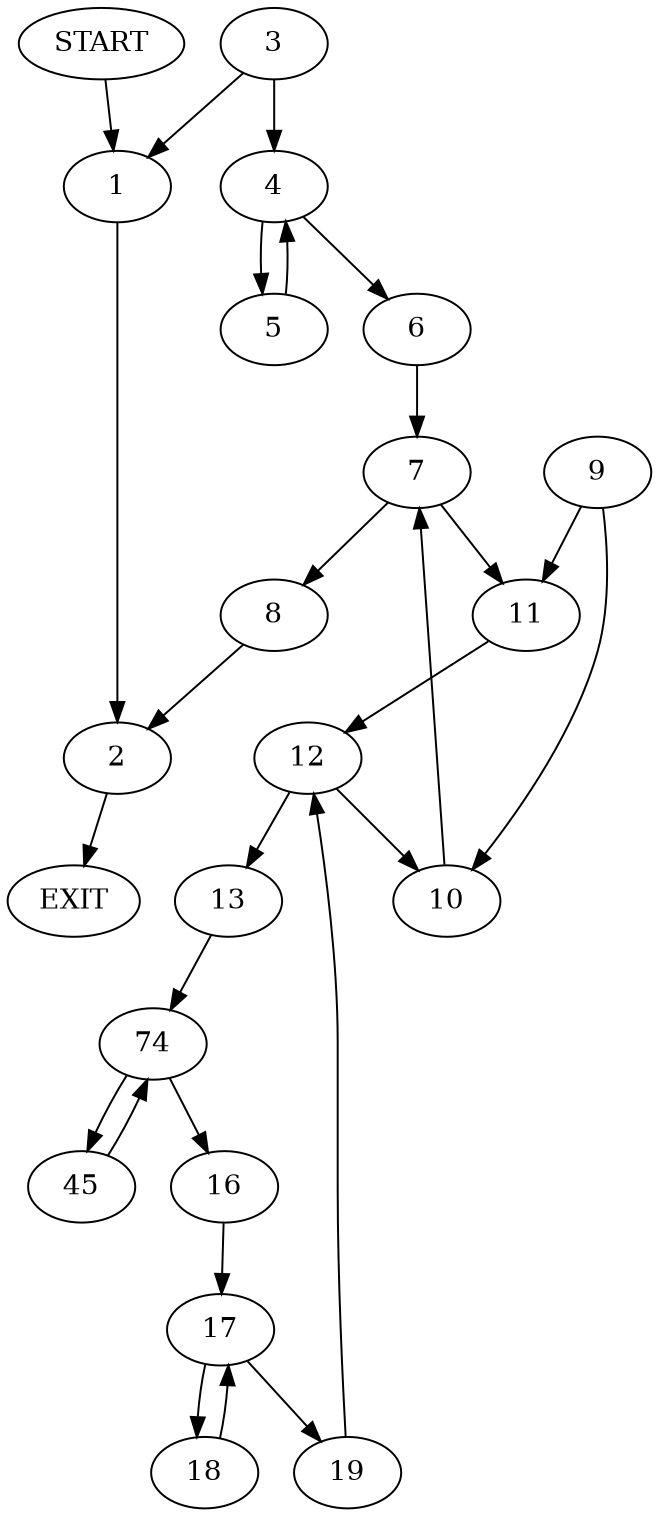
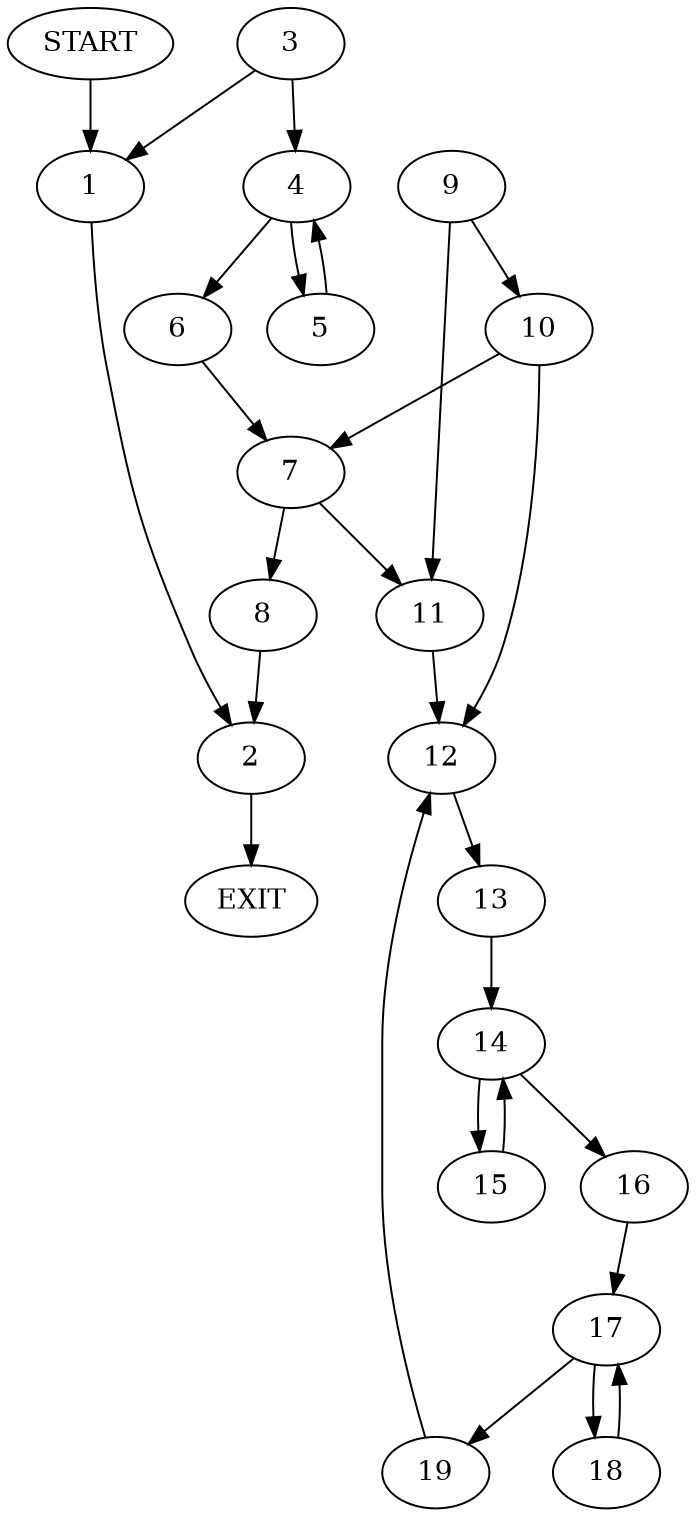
edge "12" -> "10": reversed
node "74": label "74" -> "14"
node "45": label "45" -> "15"
